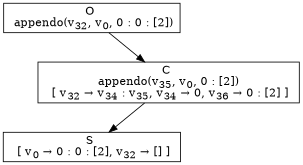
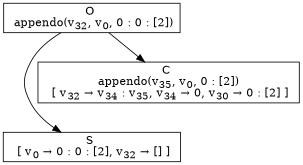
node "C": text "36" -> "30"
edge "C" -> "S": now "O" -> "S"
